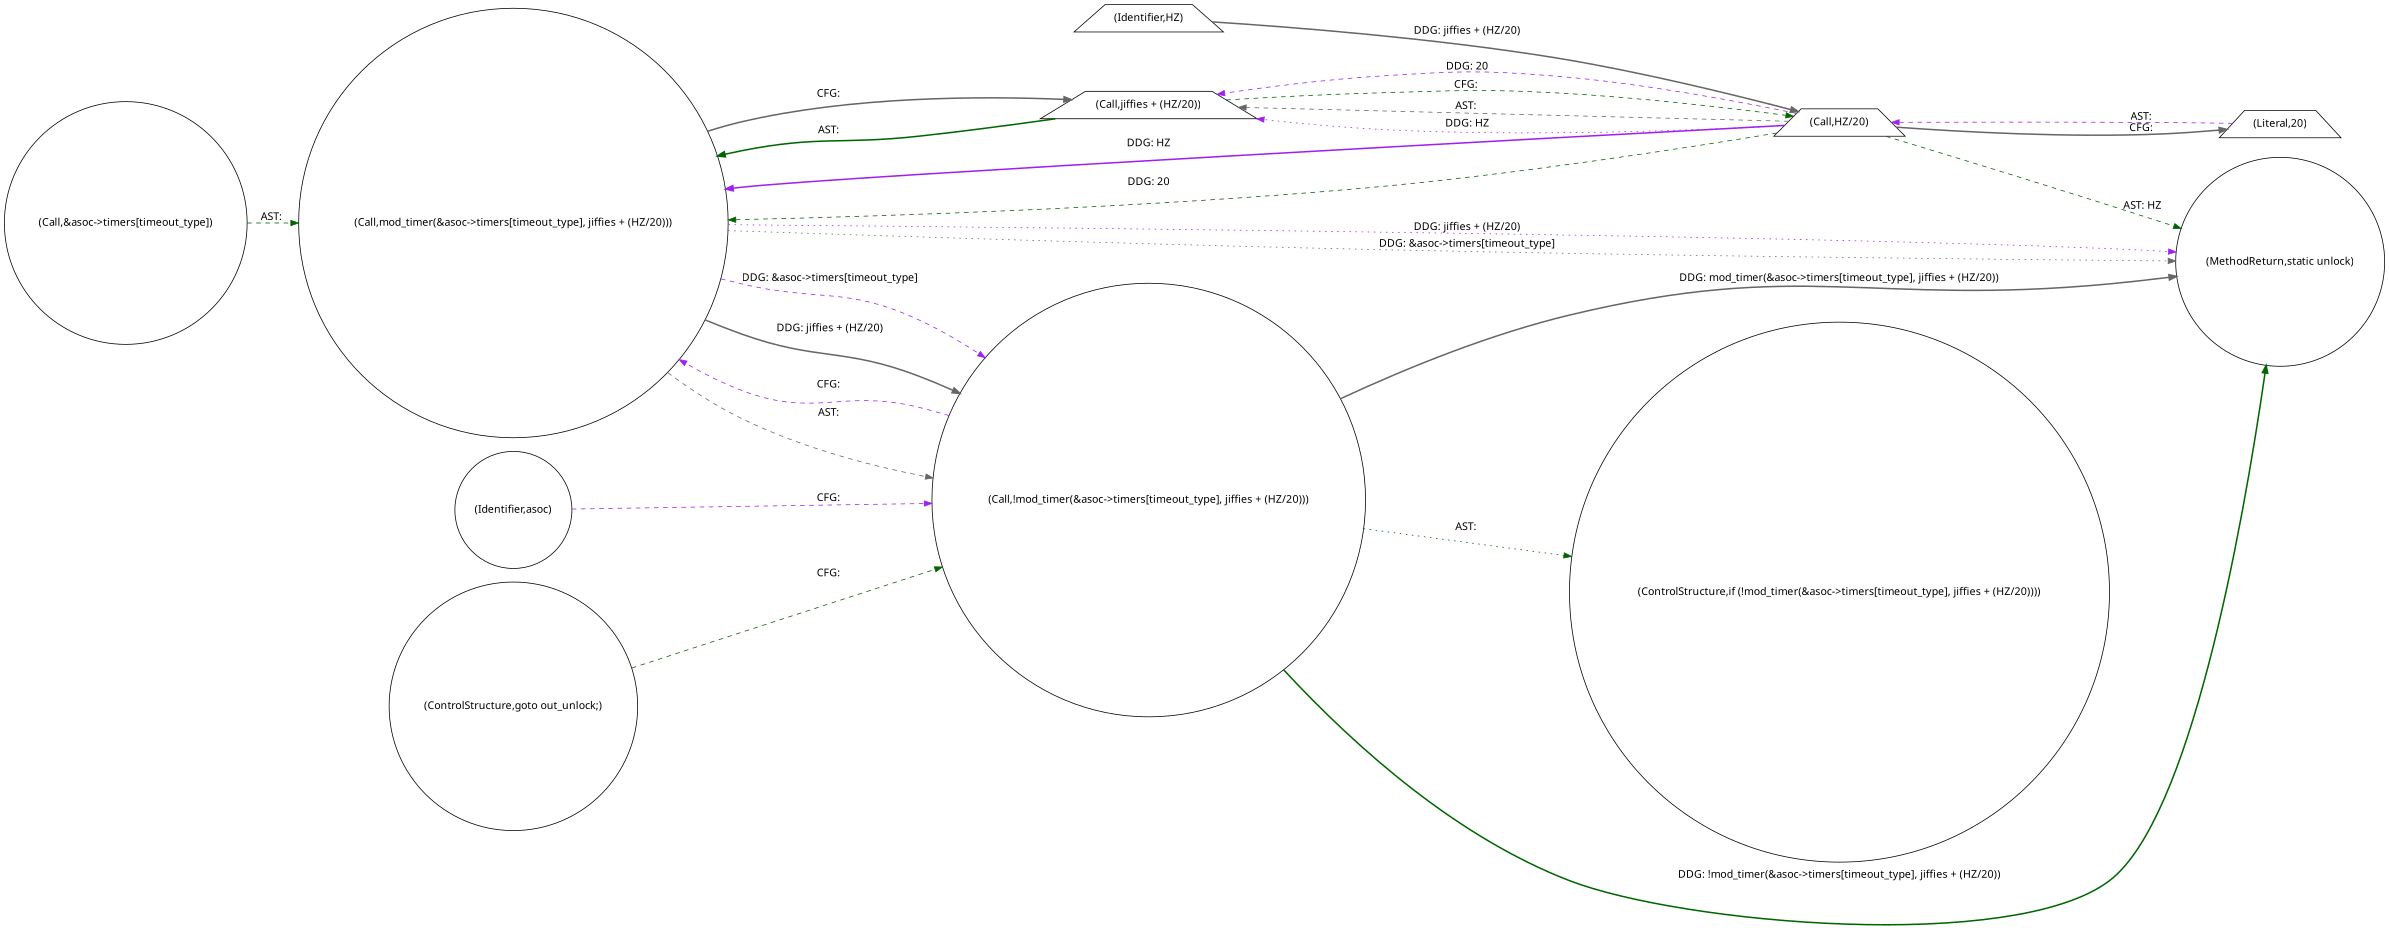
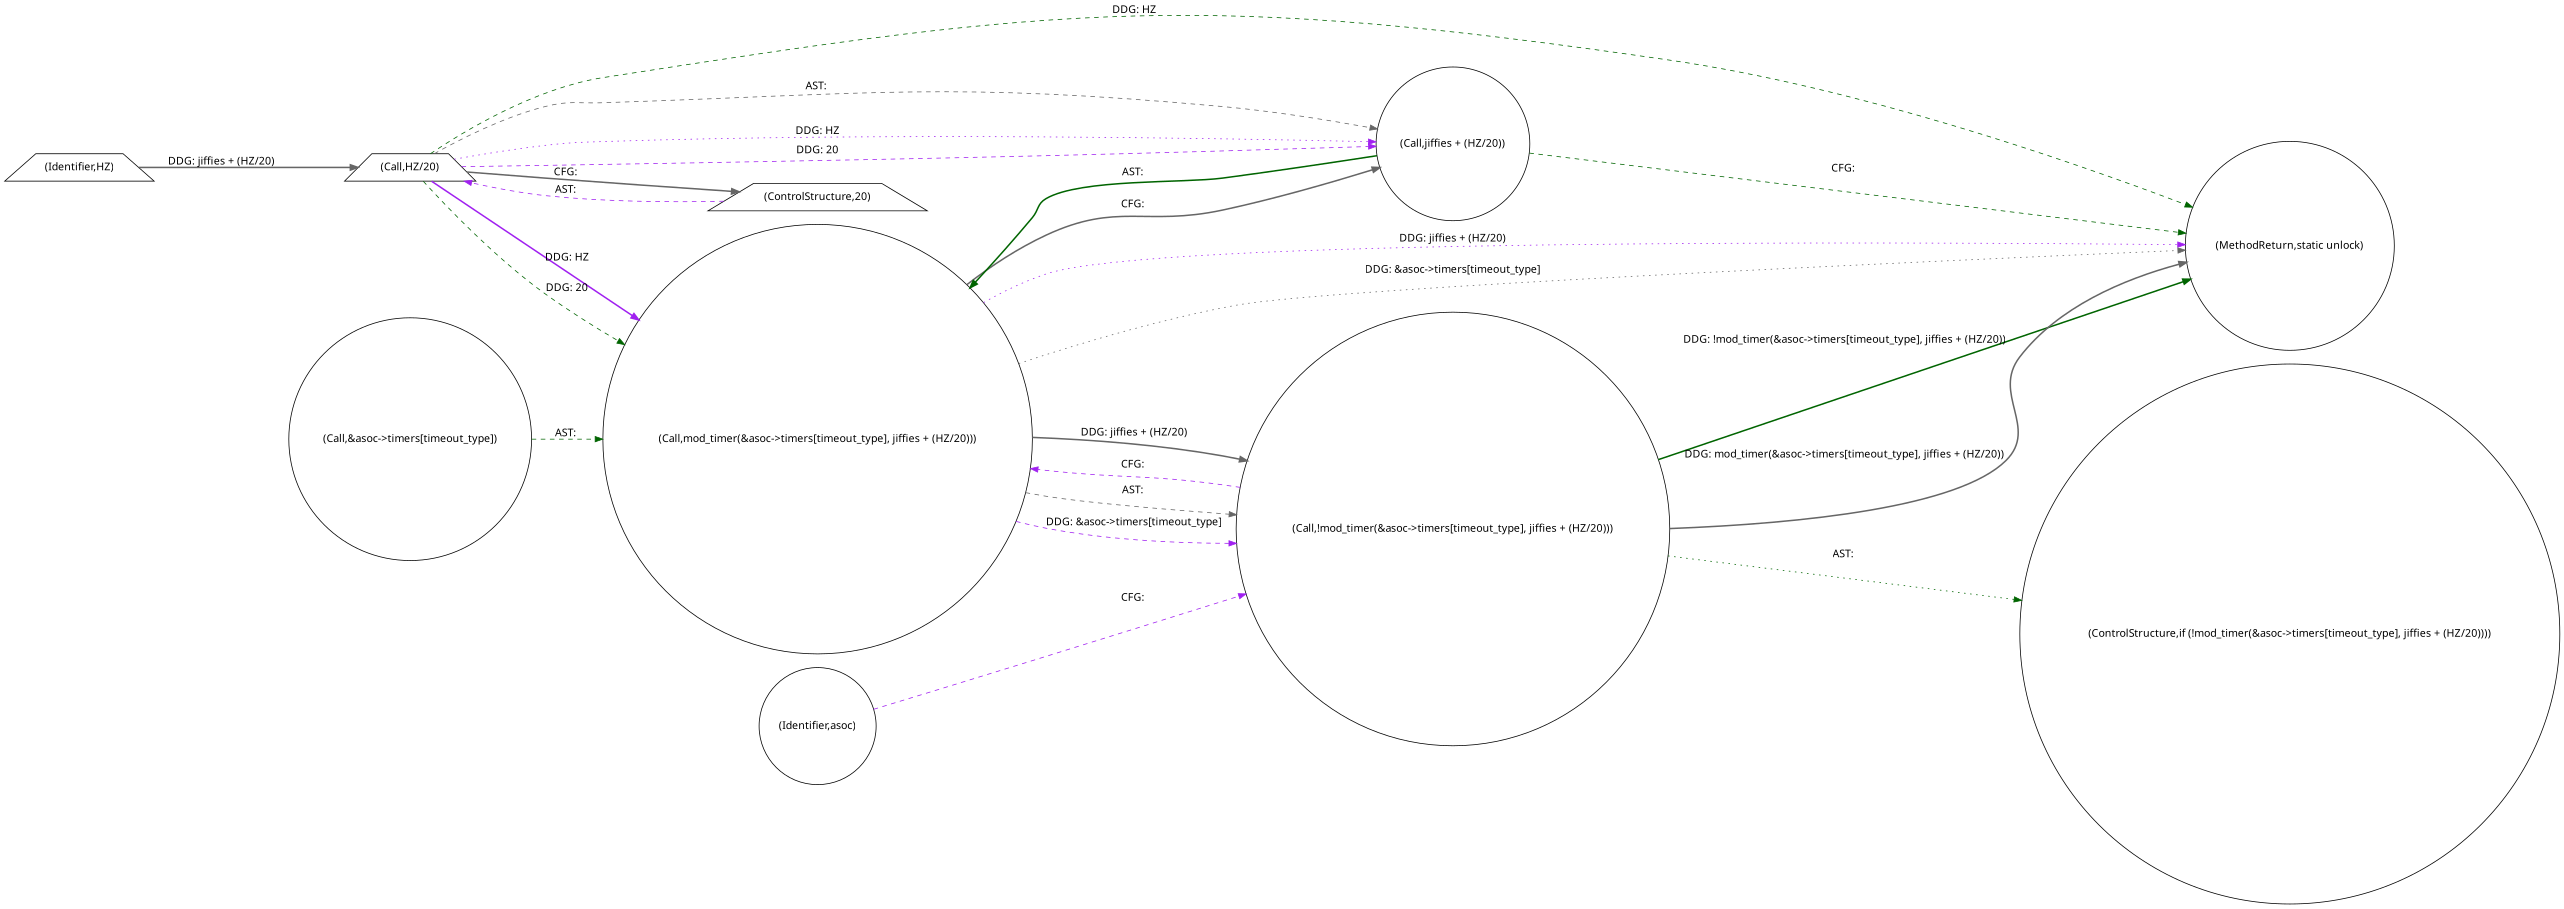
edge "(Call,jiffies + (HZ/20))" -> "(Call,HZ/20)": now "(Call,jiffies + (HZ/20))" -> "(MethodReturn,static unlock)"
node "(Call,jiffies + (HZ/20))": shape trapezium -> circle
node "(Literal,20)": label "(Literal,20)" -> "(ControlStructure,20)"
edge "(Call,HZ/20)" -> "(MethodReturn,static unlock)": label "AST: HZ" -> "DDG: HZ"
node "(ControlStructure,goto out_unlock;)": removed
